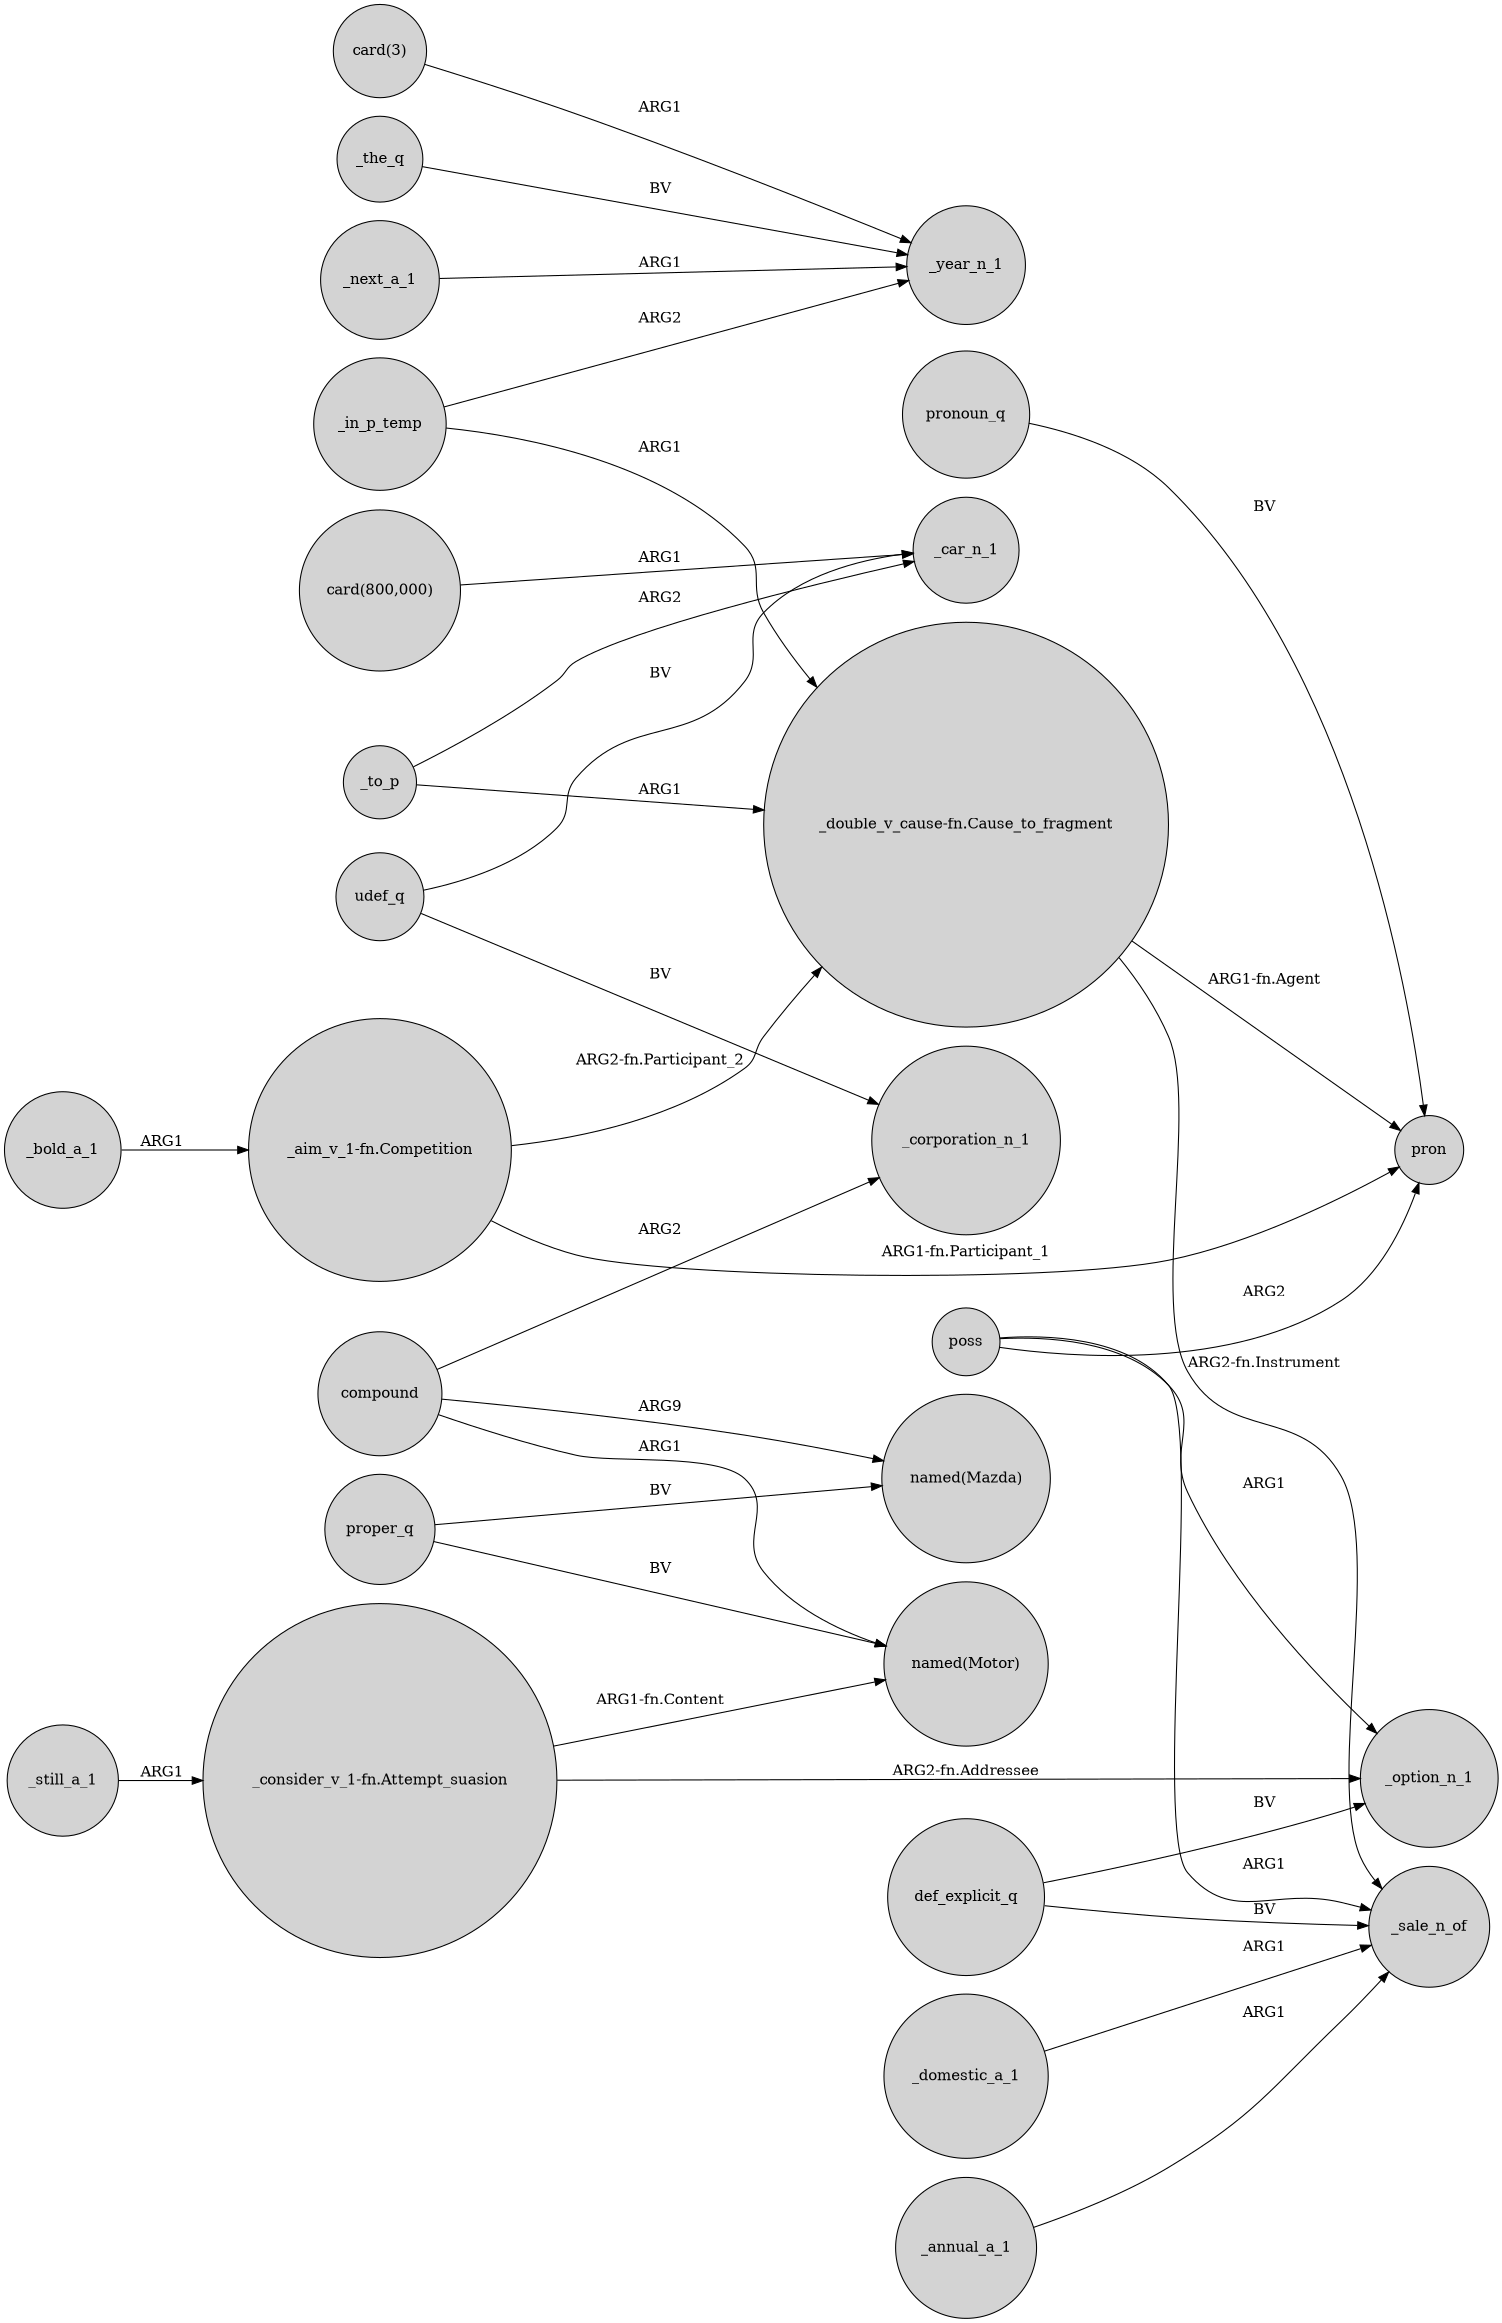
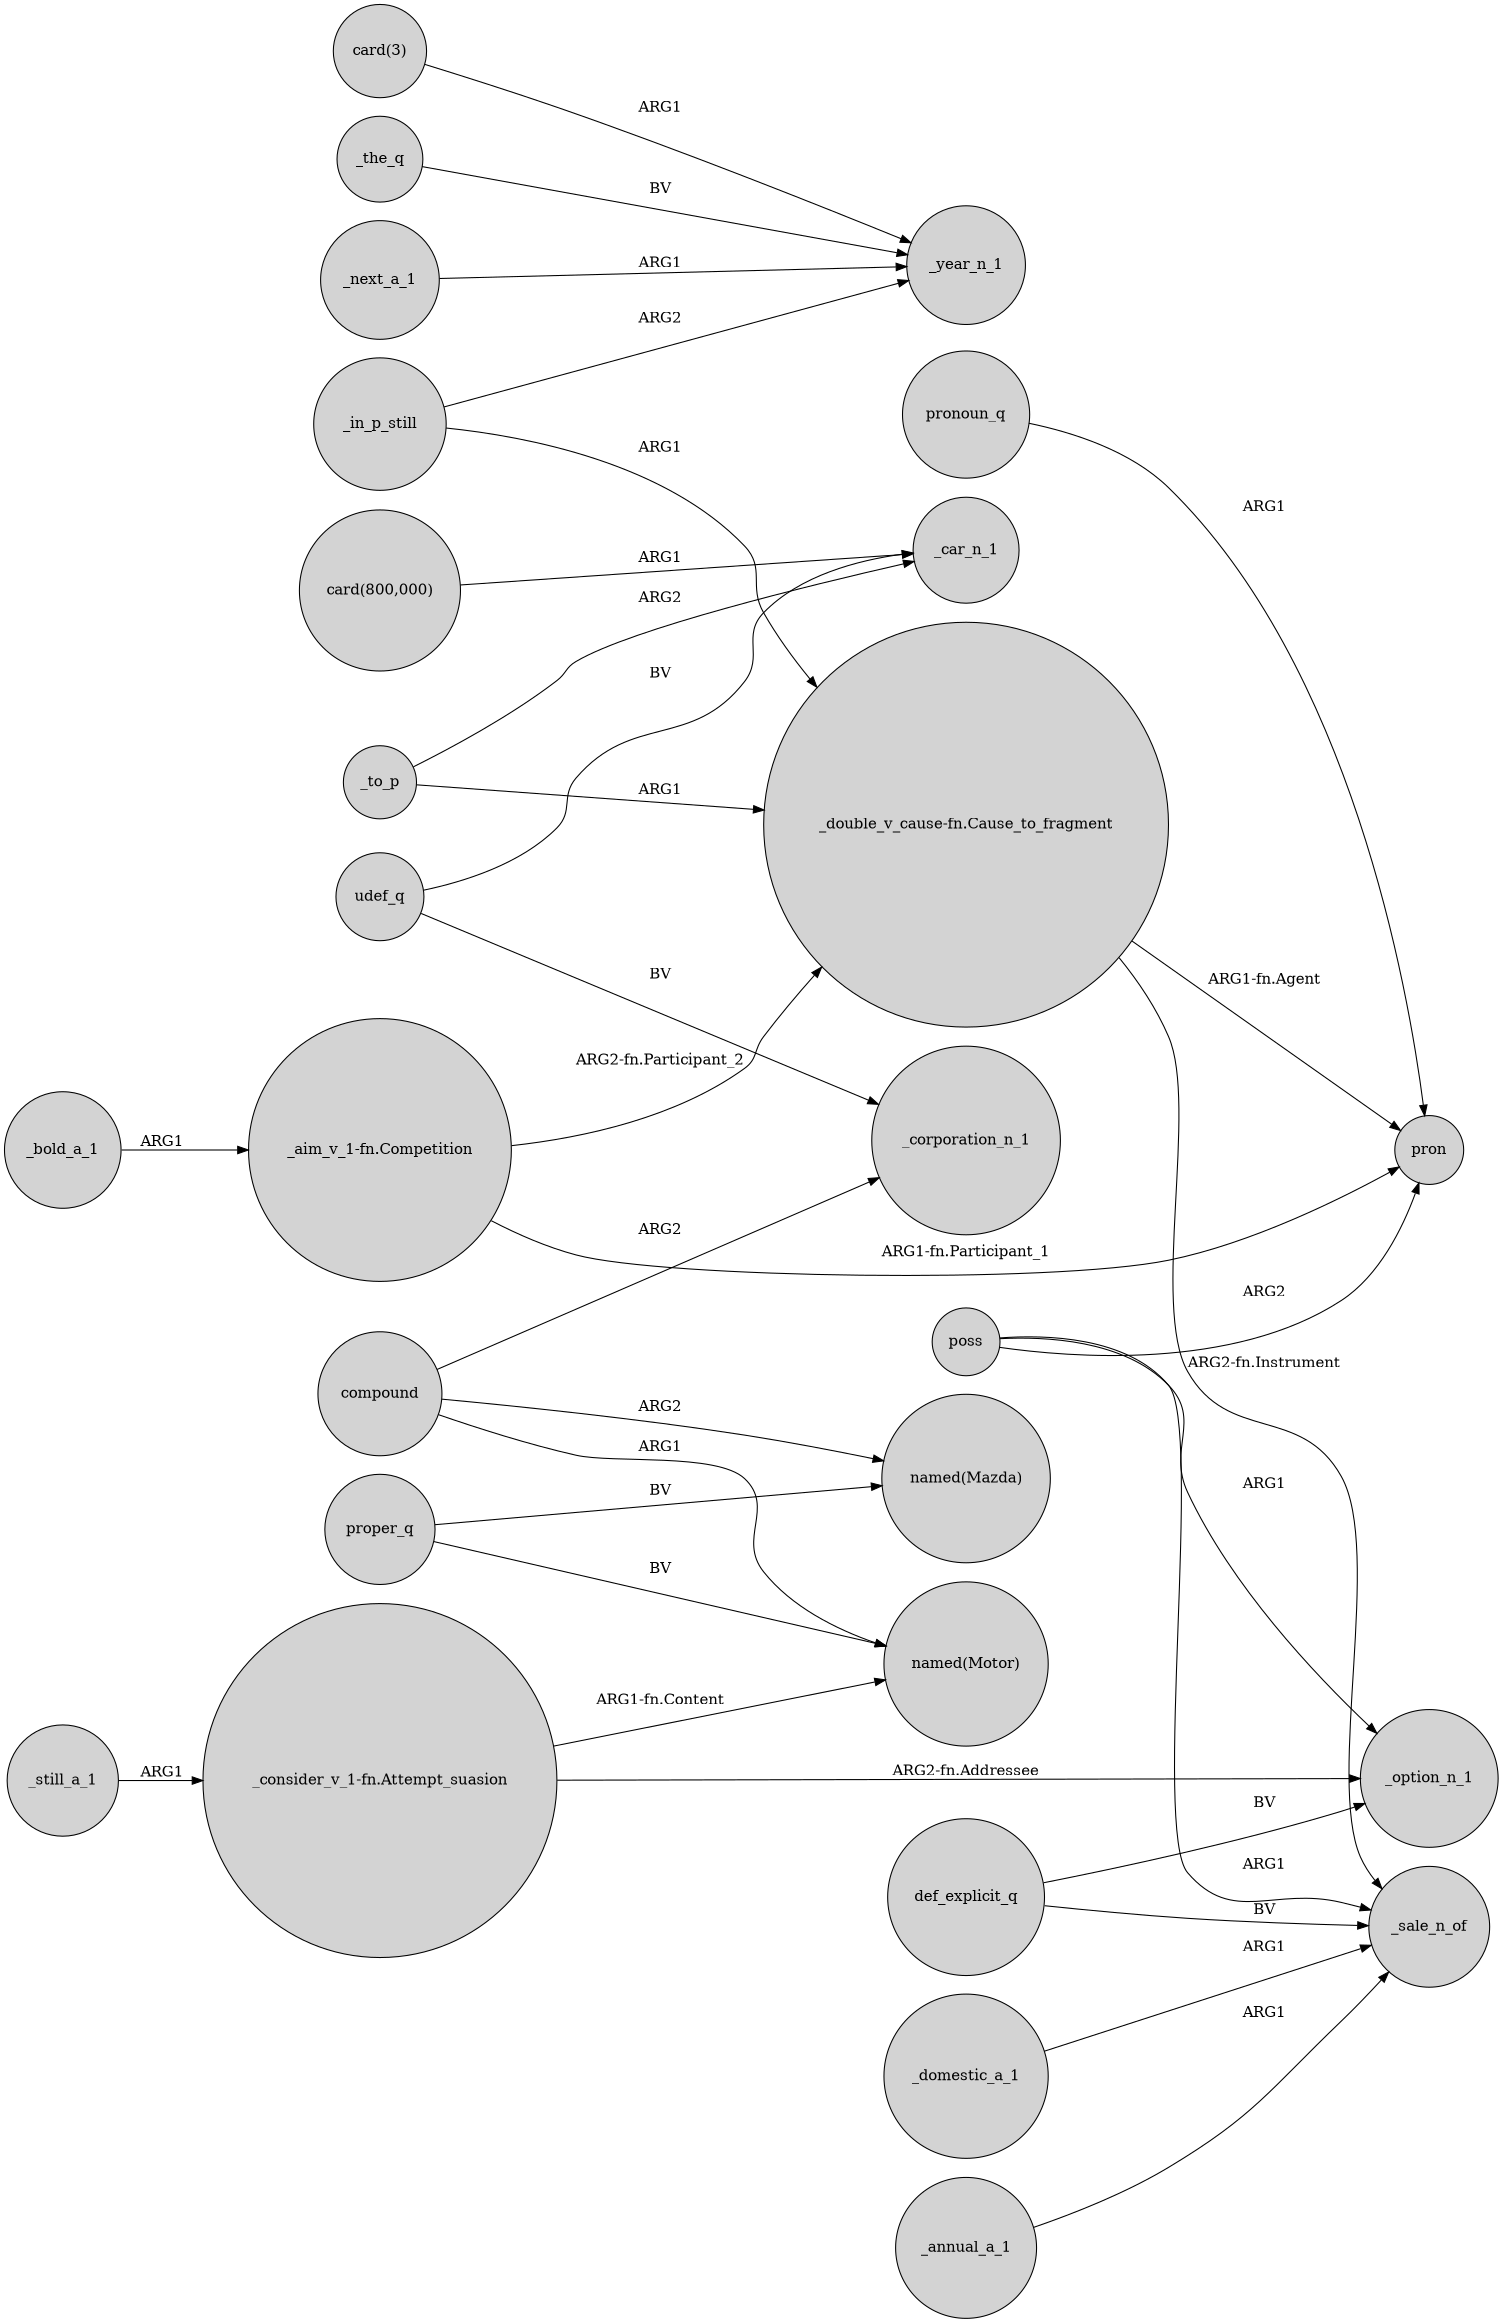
node "_in_p_temp": label "_in_p_temp" -> "_in_p_still"
edge "pronoun_q" -> "pron": label "BV" -> "ARG1"
edge "compound" -> "named(Mazda)": label "ARG9" -> "ARG2"
